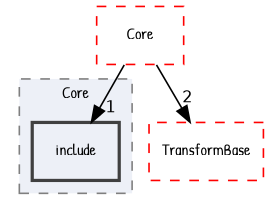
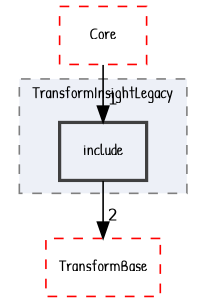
edge "Core" -> "TransformBase": now "include" -> "TransformBase"
cluster "Core": label "Core" -> "TransformInsightLegacy"
